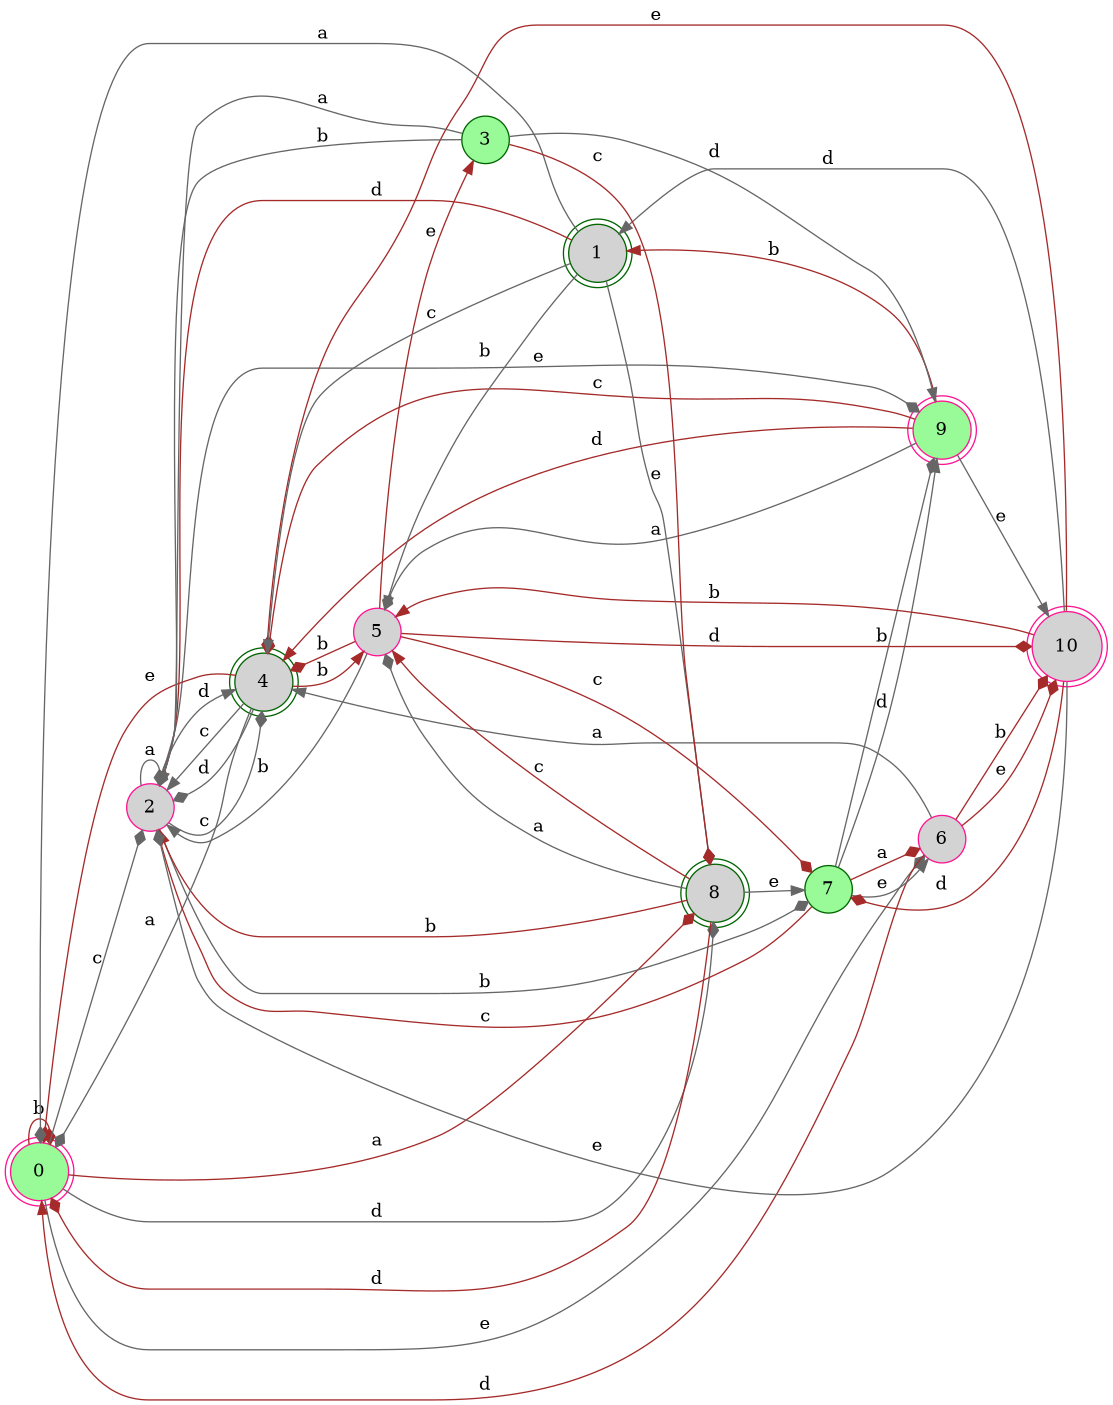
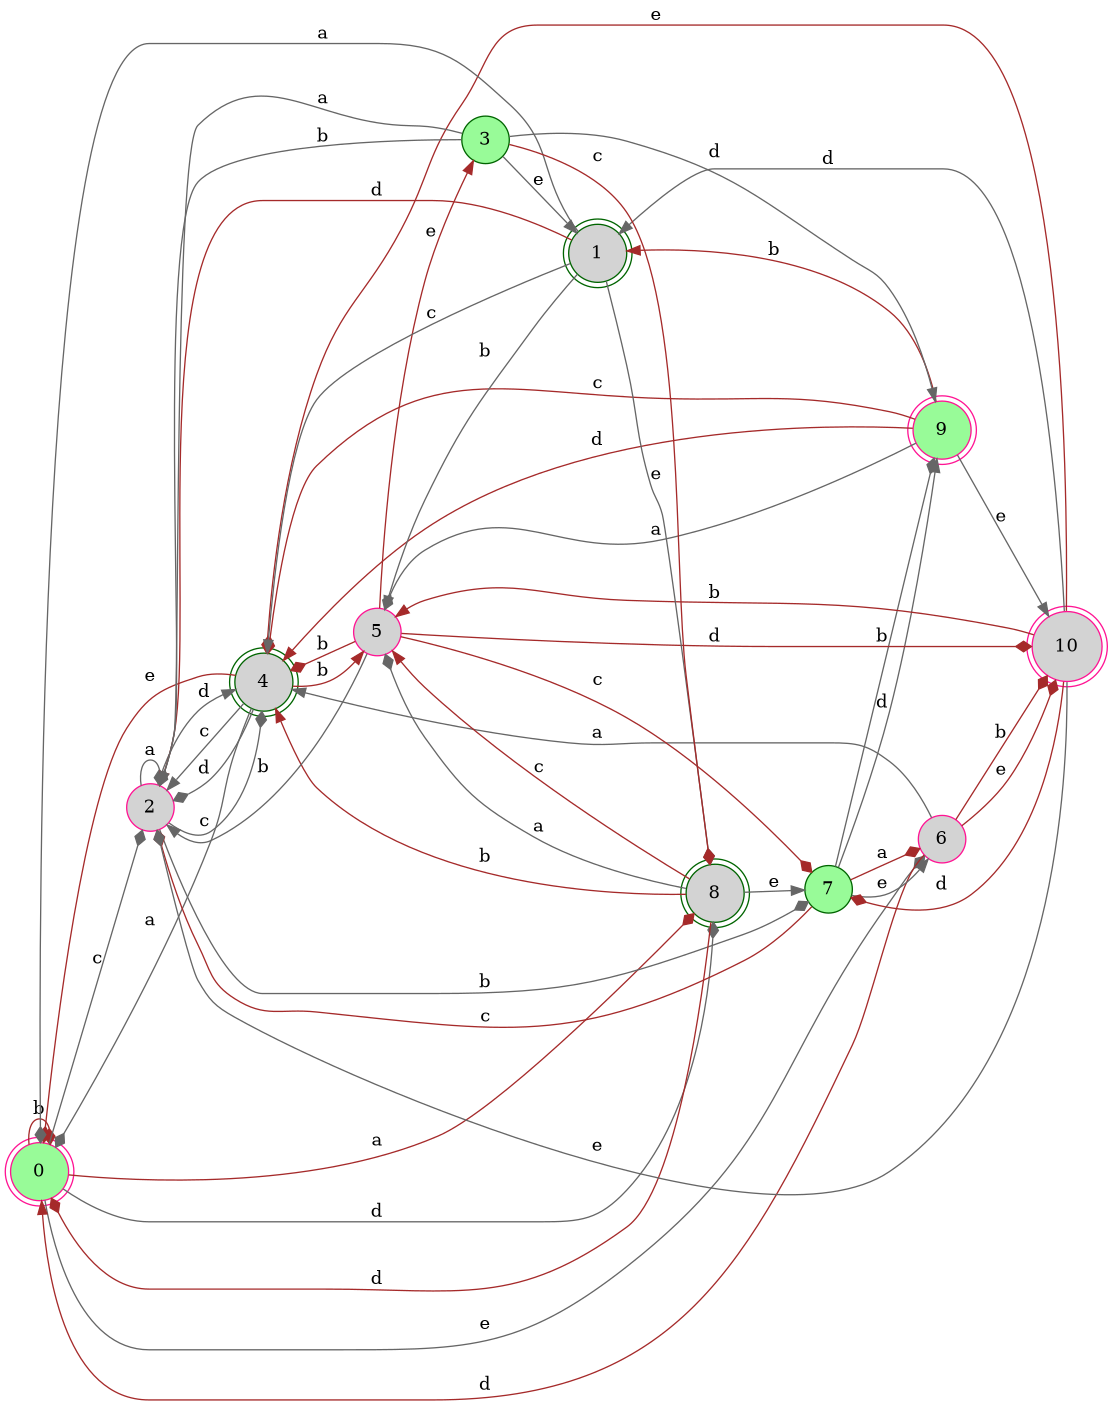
edge "3" -> "1": added, label "e"
edge "2" -> "9": removed, label "e"
edge "8" -> "2": now "8" -> "4"
